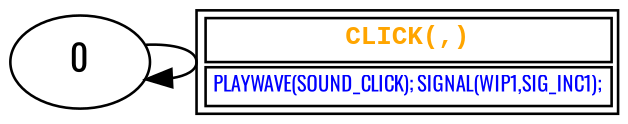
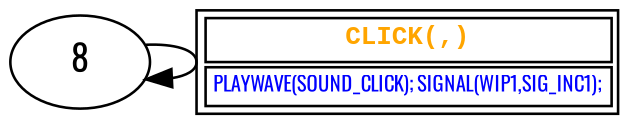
node "0": label "0" -> "8"
